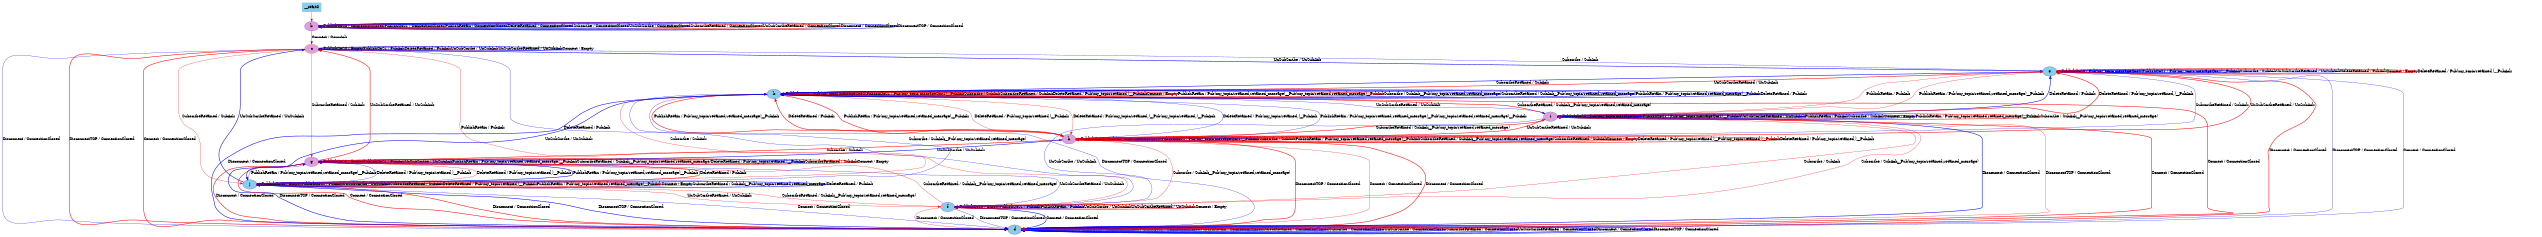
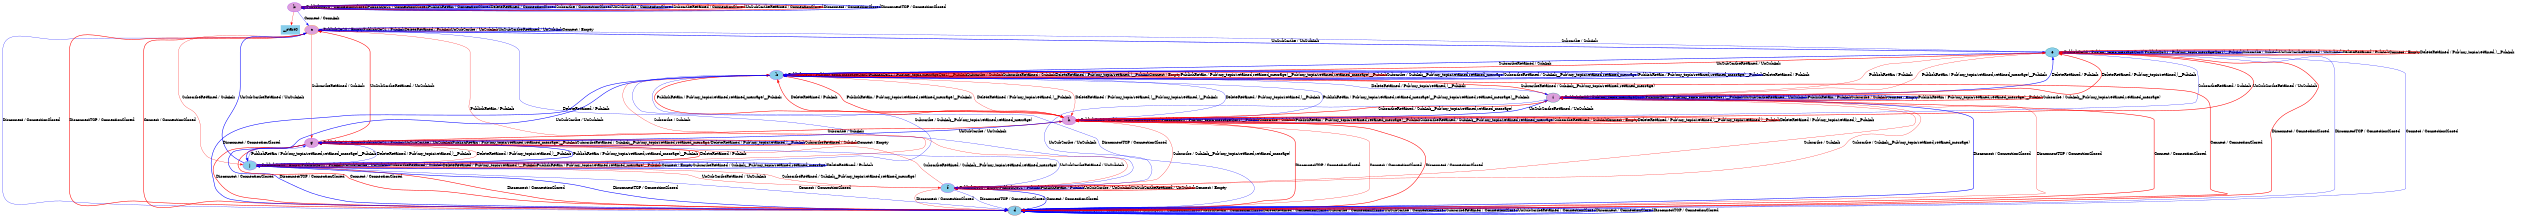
edge "__start0" -> "b": reversed
edge "k" -> "i": label "UnSubScribeRetained / UnSubAck" -> "DeleteRetained / Pub(my_topic/retained,)__PubAck"
edge "h" -> "i": color red -> blue
node "h": color teal -> purple
